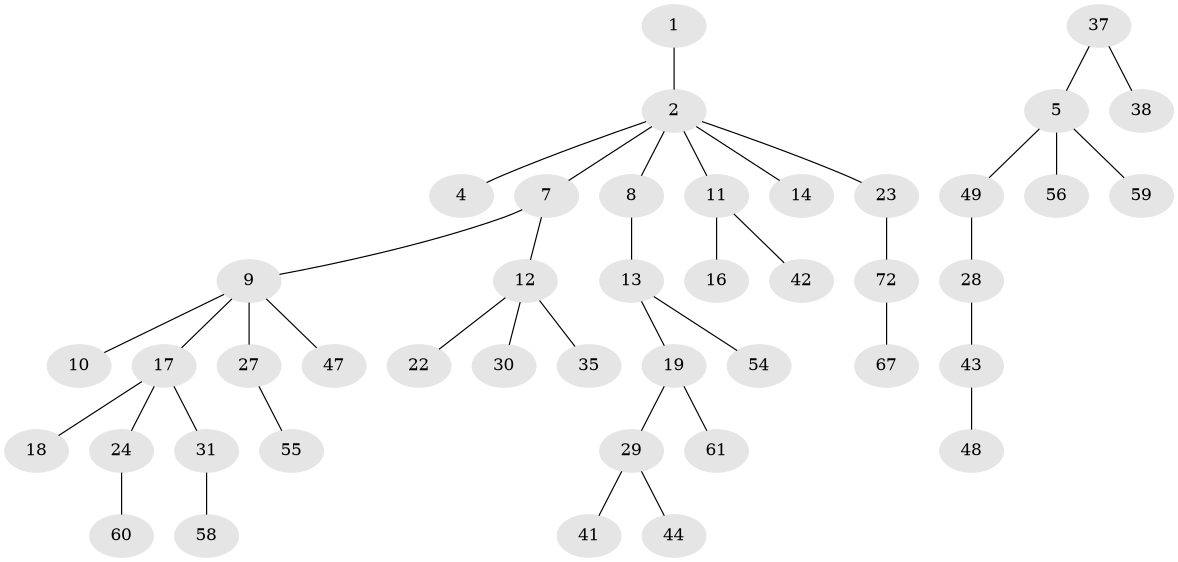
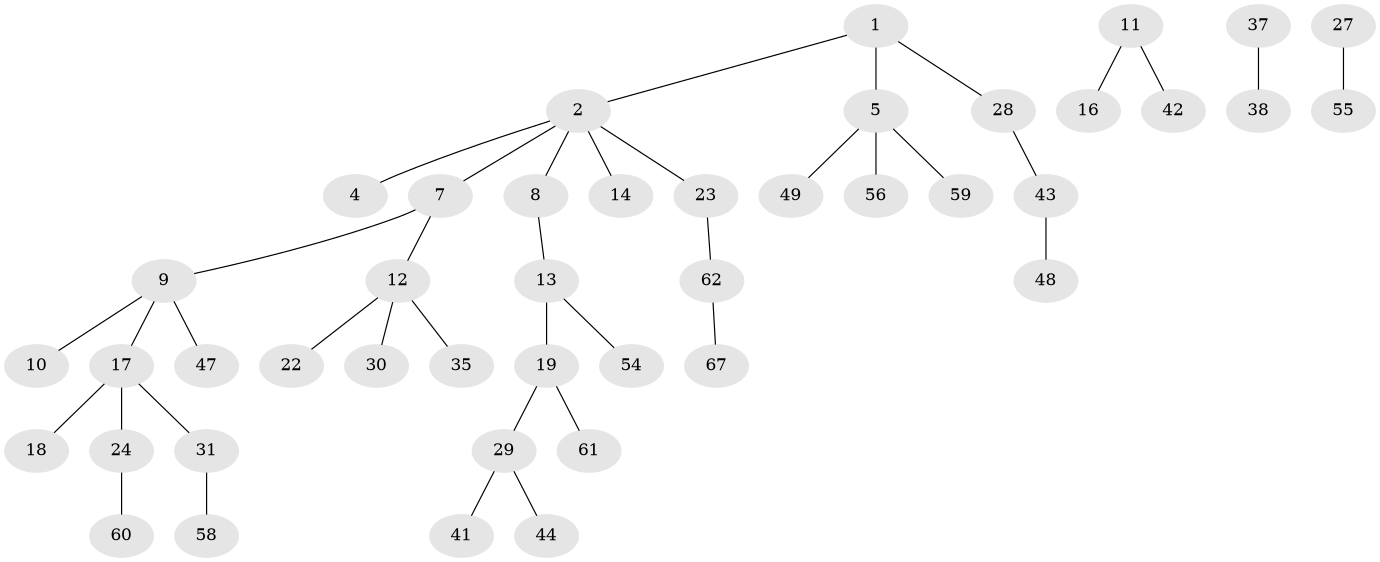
edge "37" -- "5": now "1" -- "5"
edge "2" -- "11": removed
edge "49" -- "28": now "1" -- "28"
node "72": label "72" -> "62"
edge "9" -- "27": removed
